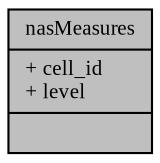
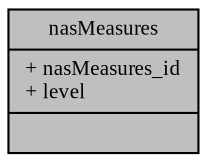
node "nasMeasures": text "+ cell_id" -> "+ nasMeasures_id"
